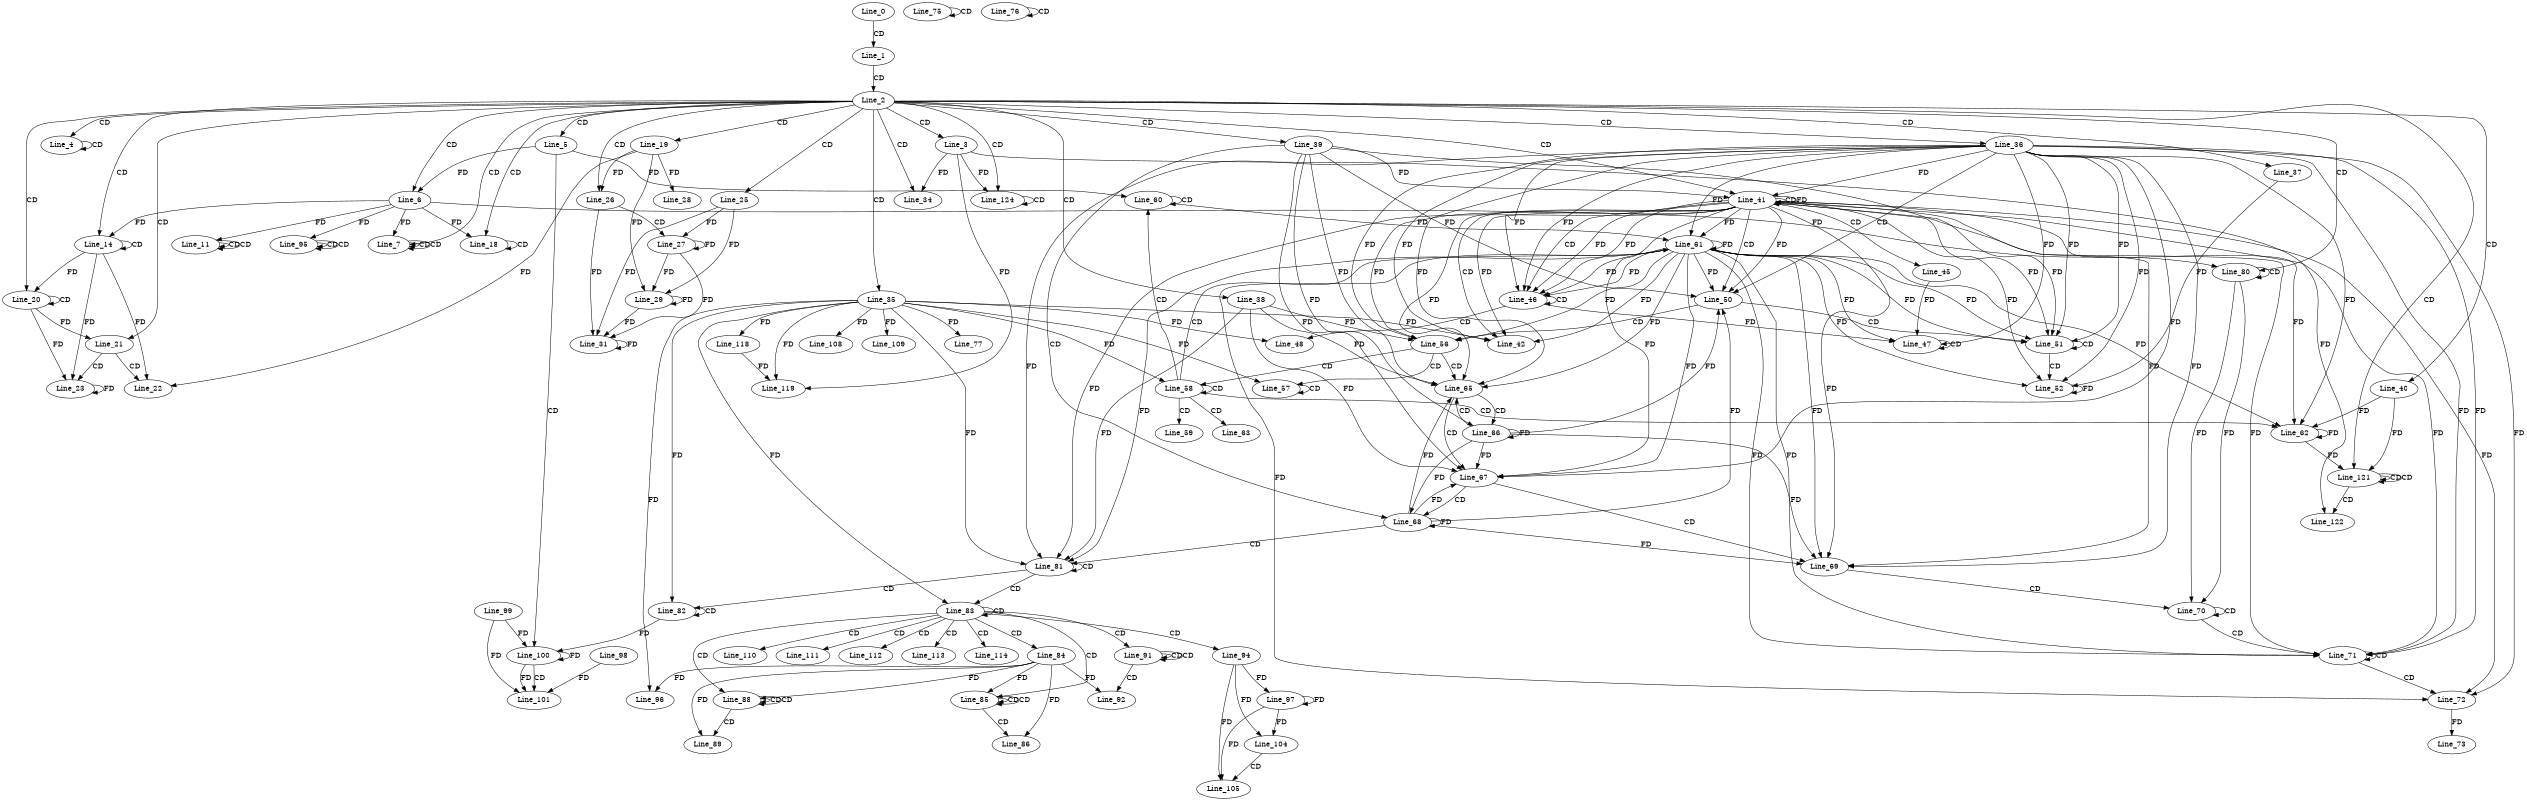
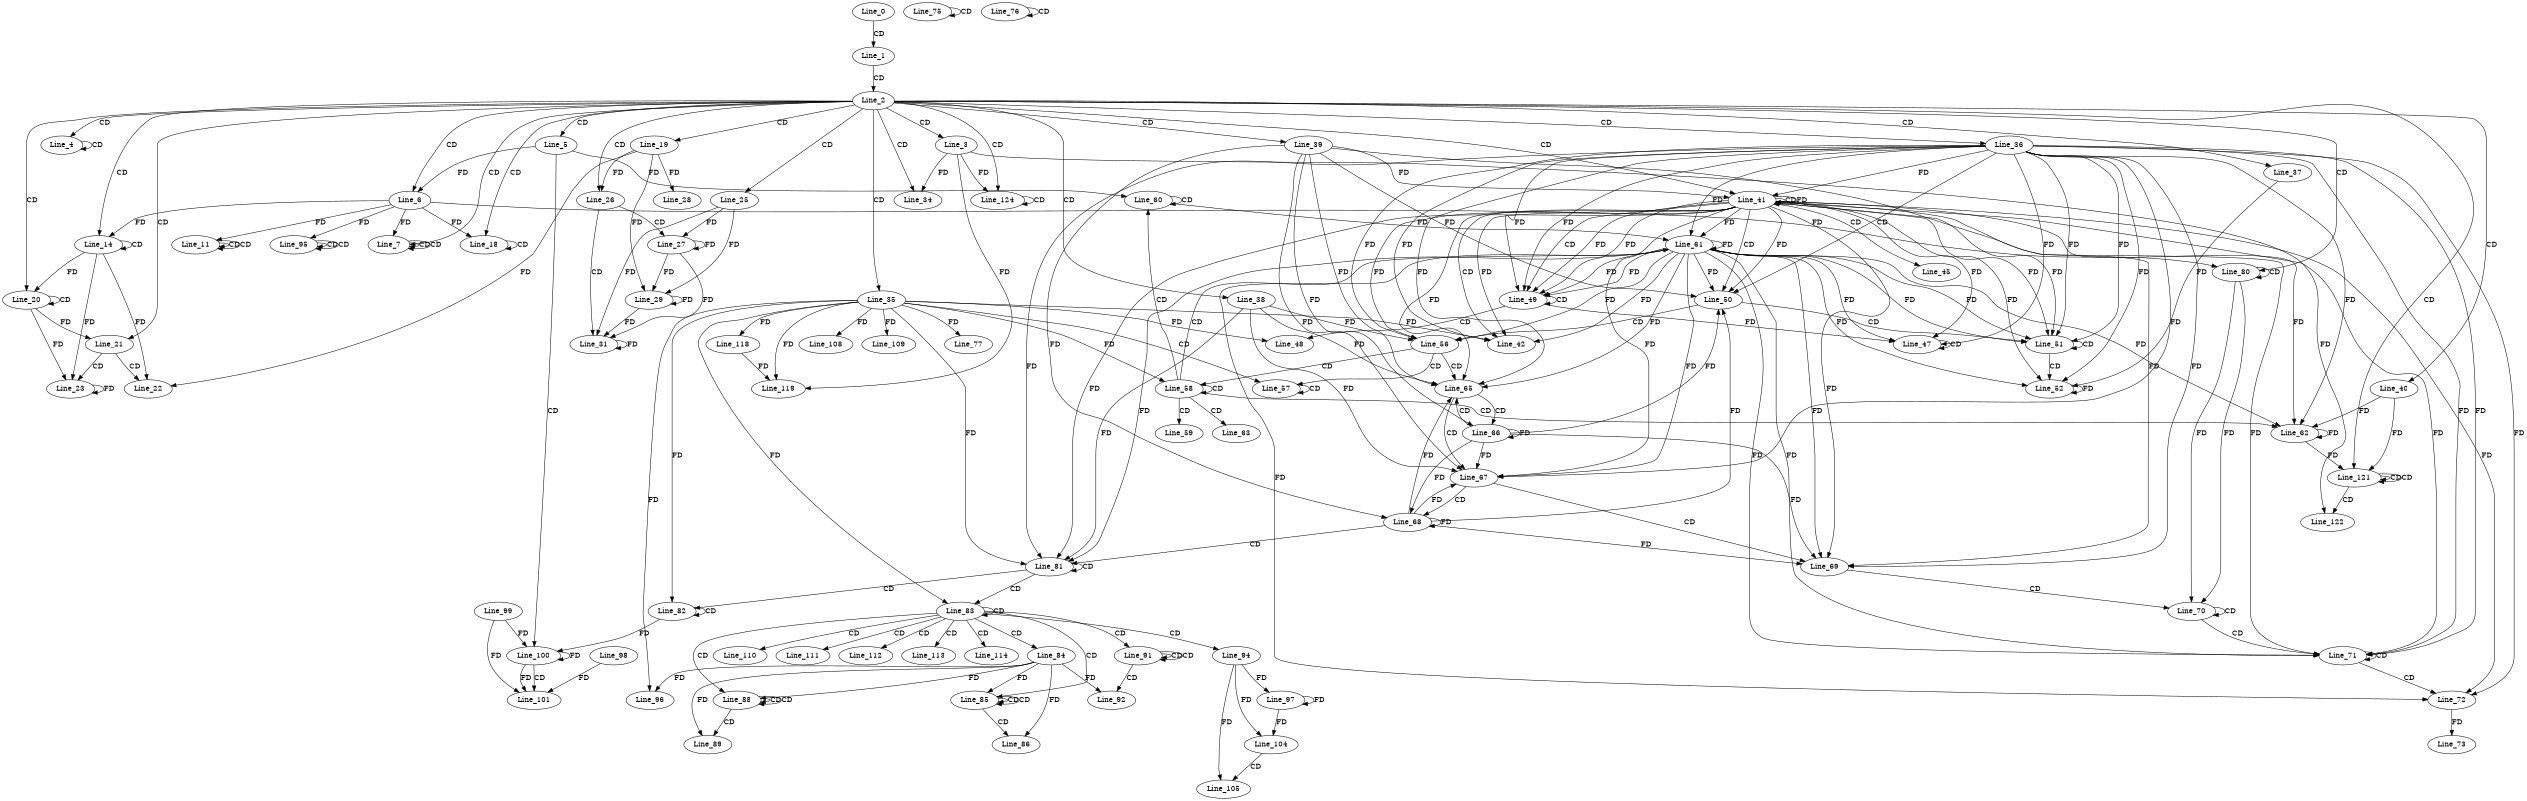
edge "Line_26" -> "Line_31": label "FD" -> "CD"
node "Line_46": label "Line_46" -> "Line_49"
edge "Line_45" -> "Line_47": now "Line_41" -> "Line_47"
edge "Line_39" -> "Line_68": label "CD" -> "FD"
edge "Line_35" -> "Line_57": label "FD" -> "CD"
edge "Line_97" -> "Line_105": removed, label "FD"
